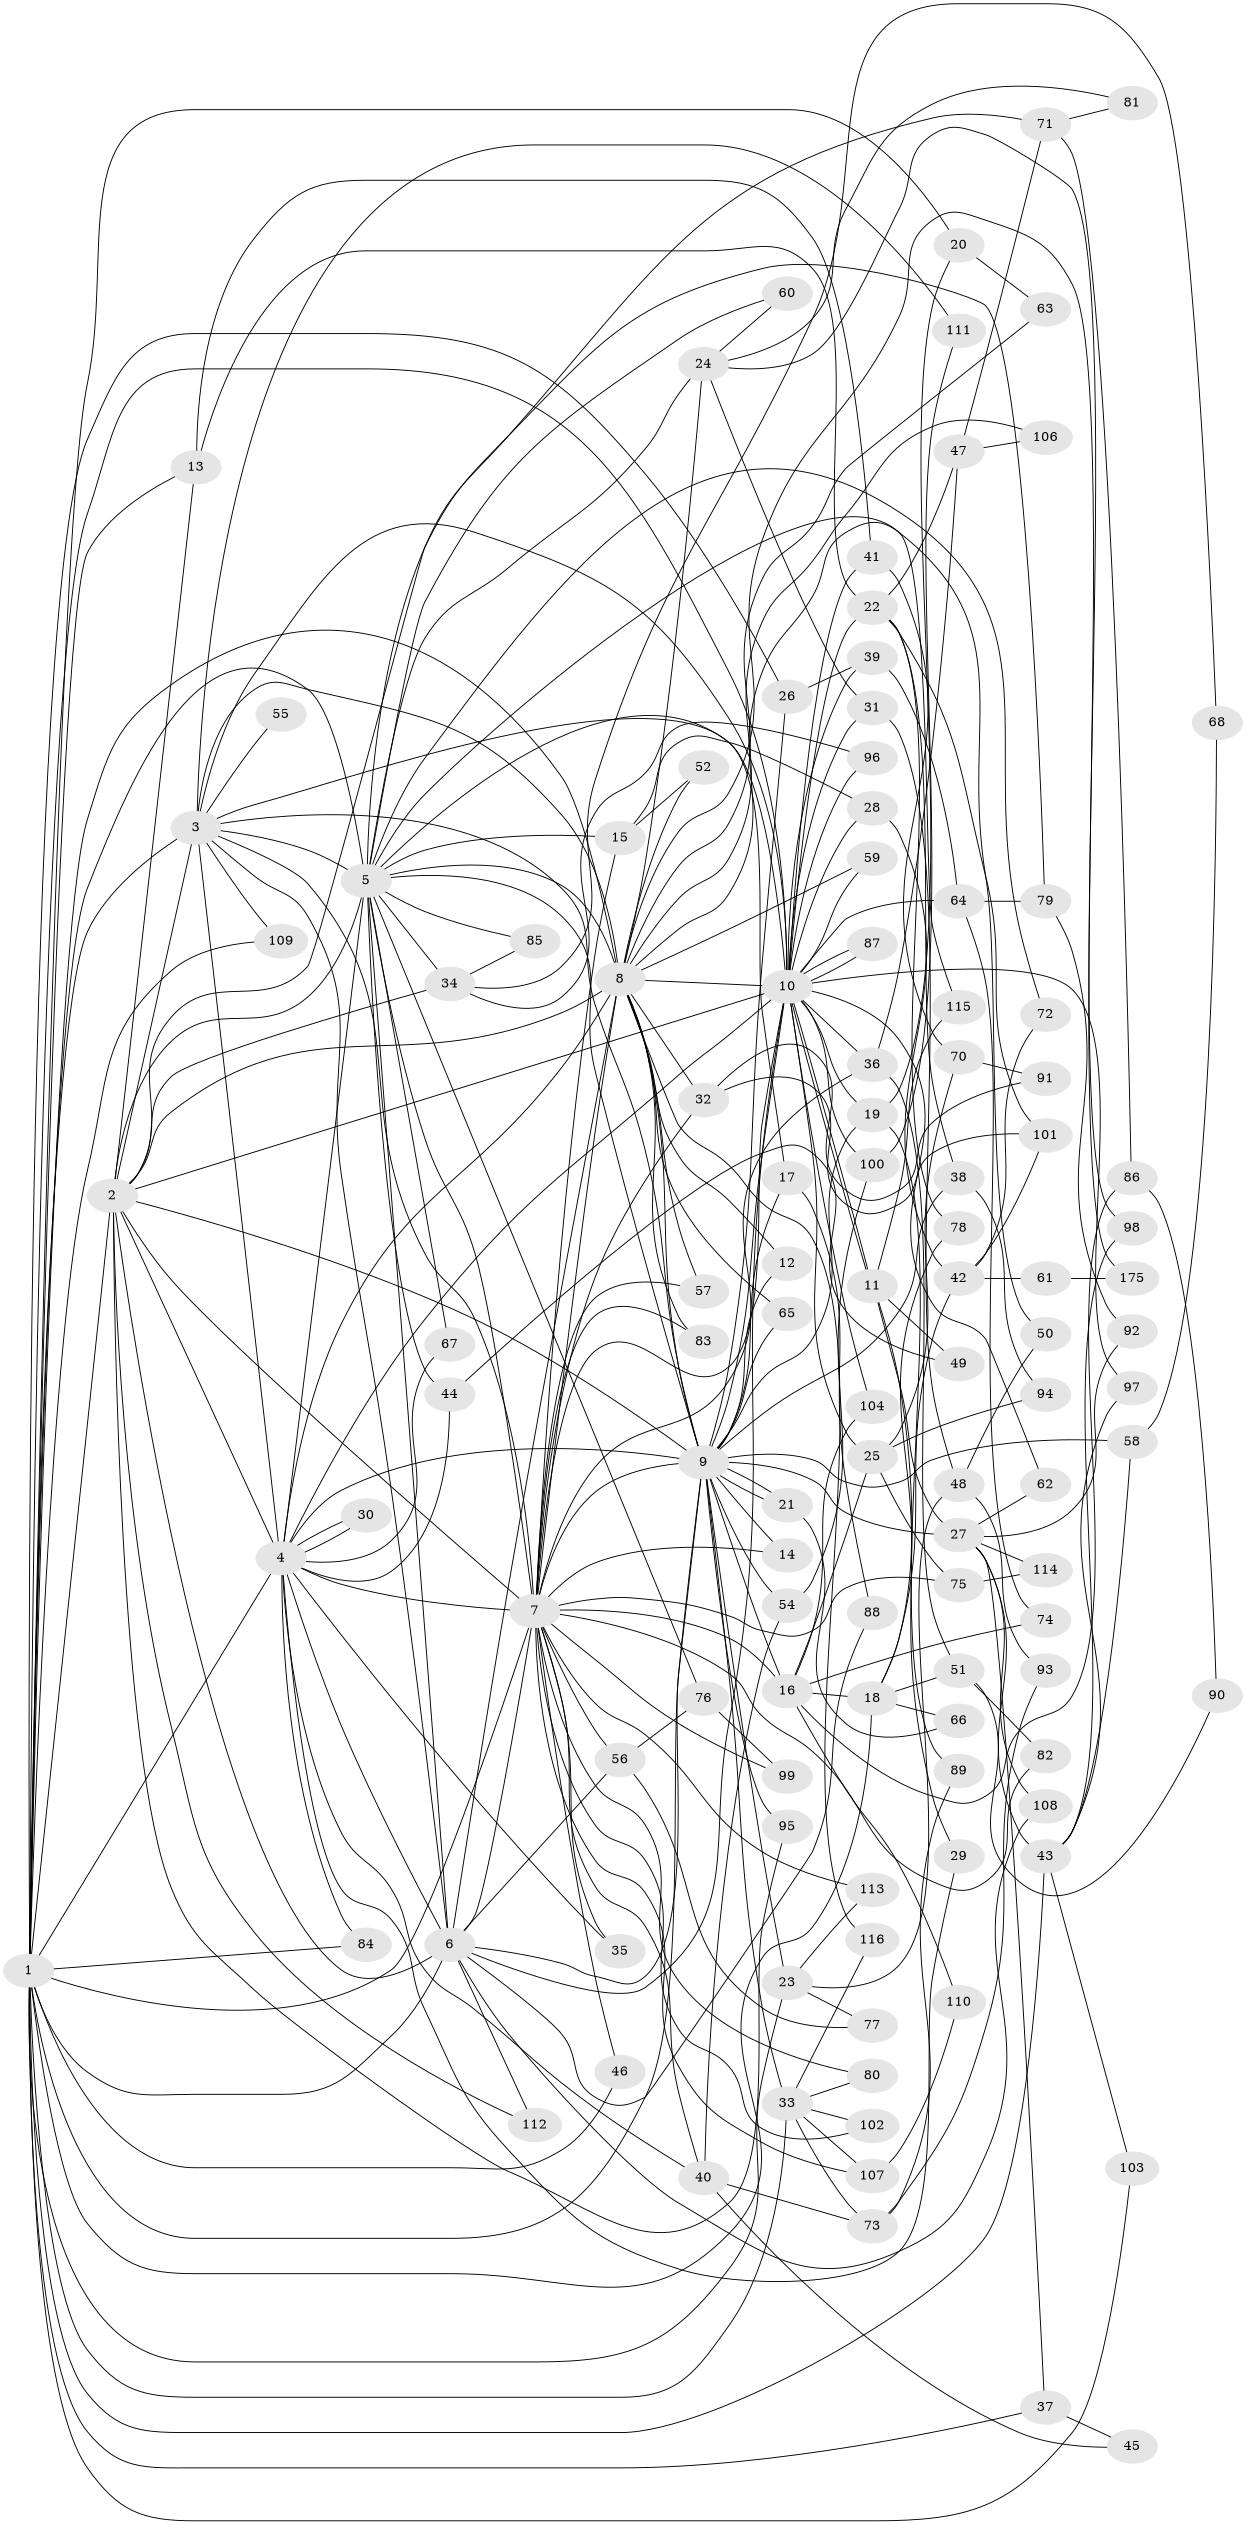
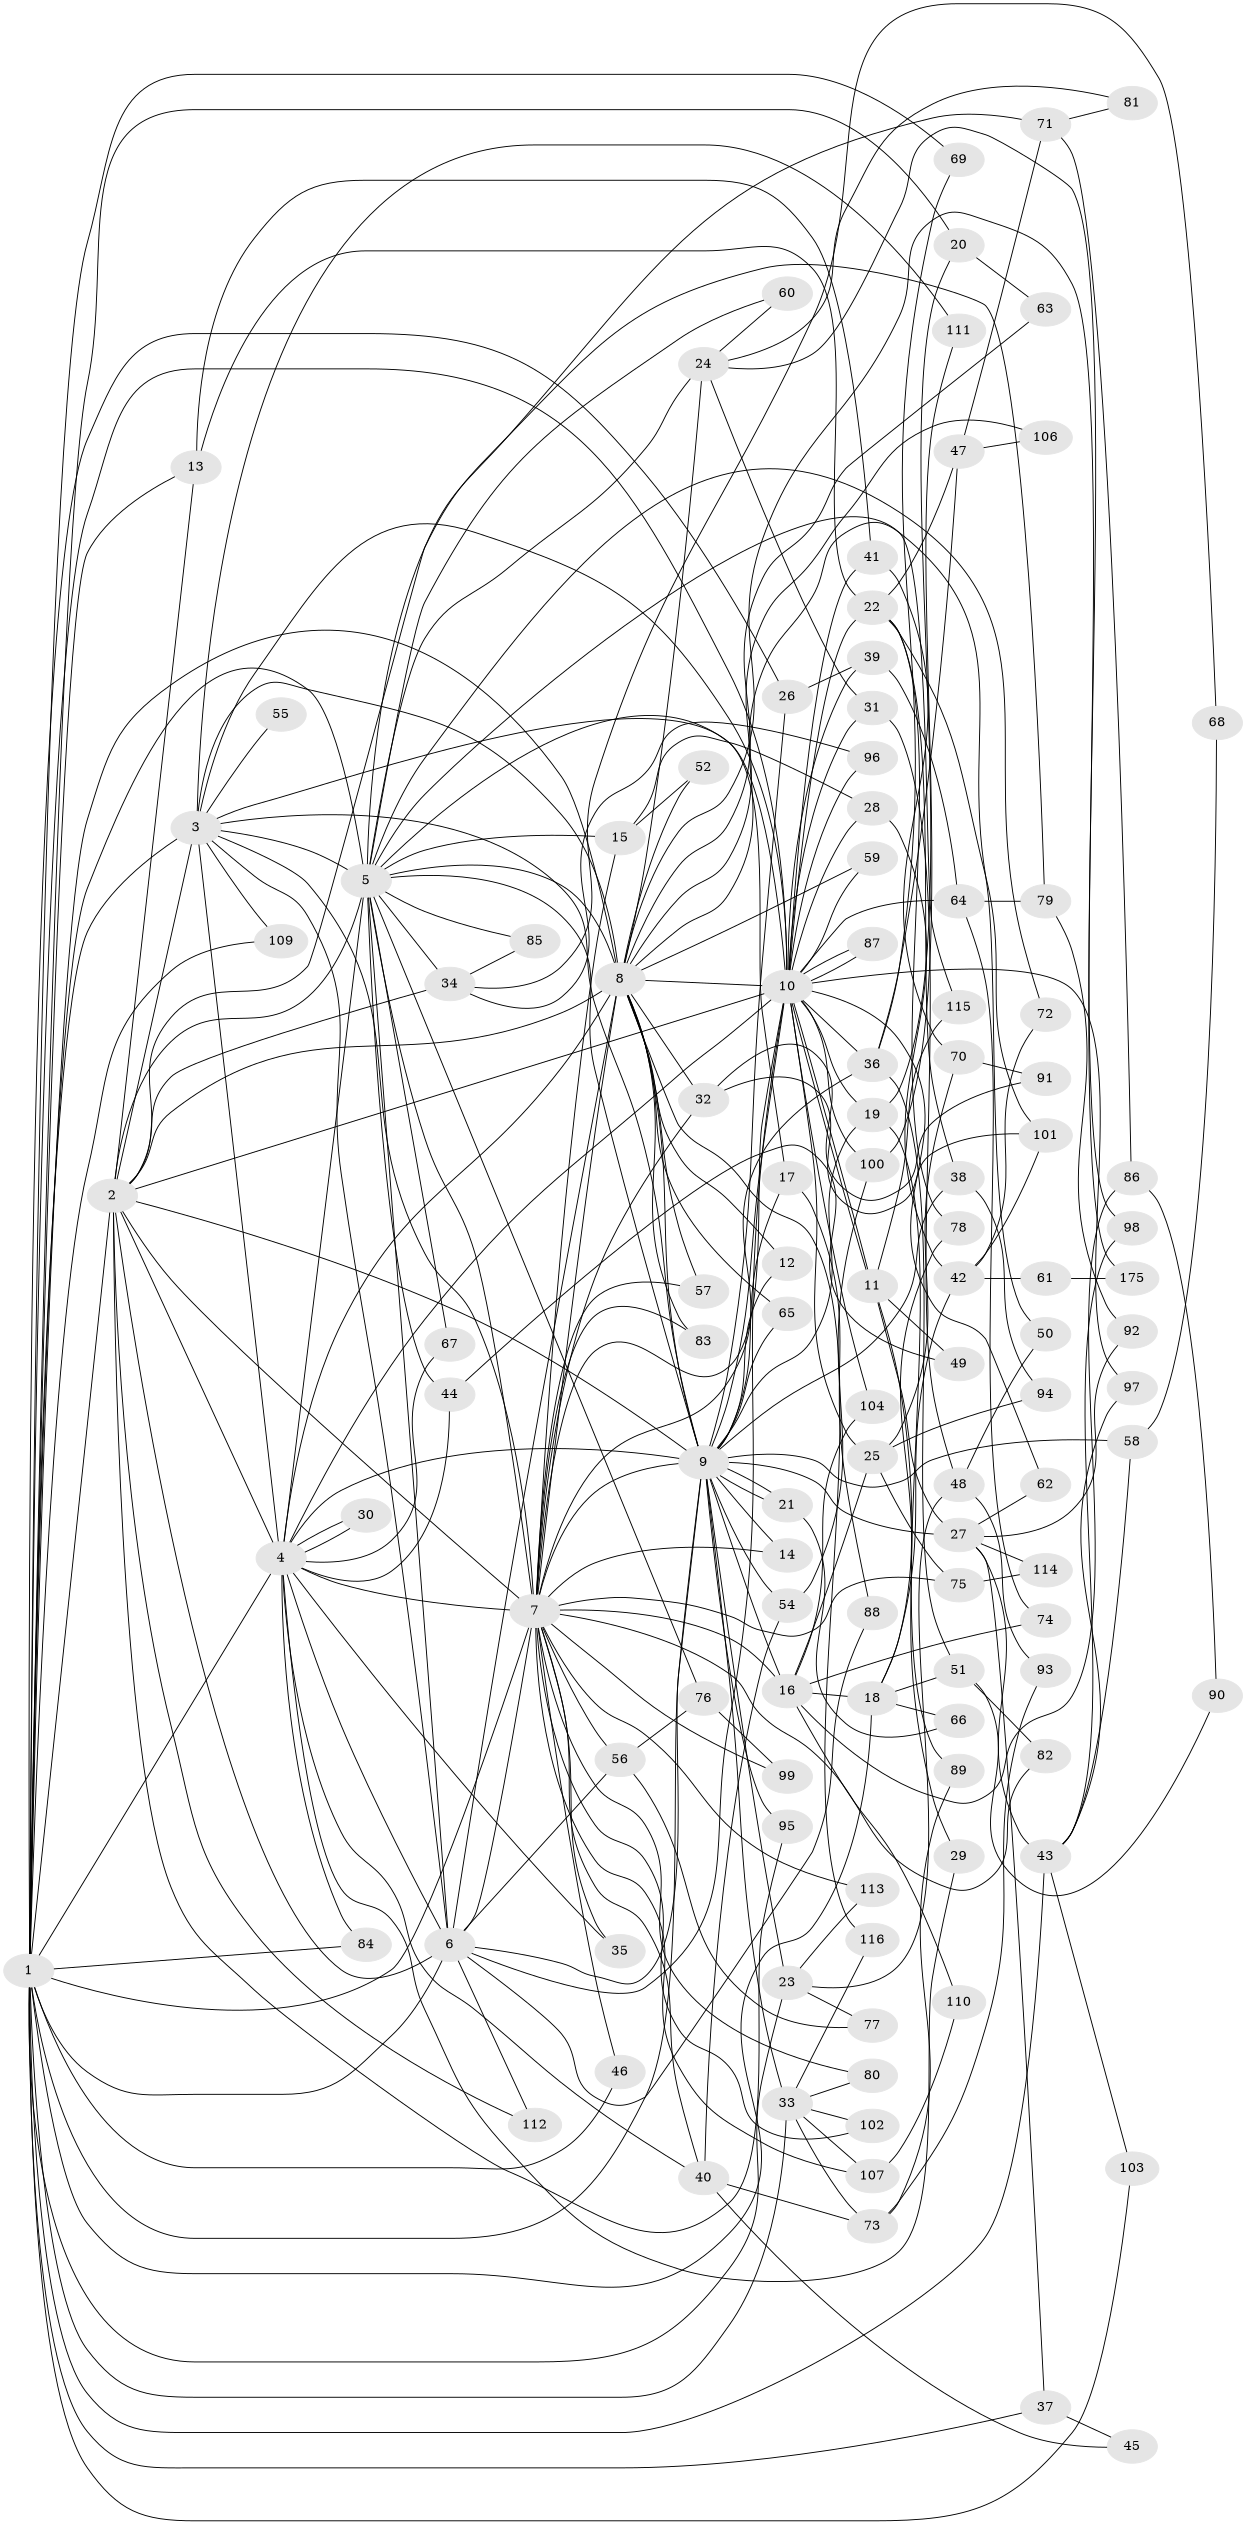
node "69": added
node "108": removed
